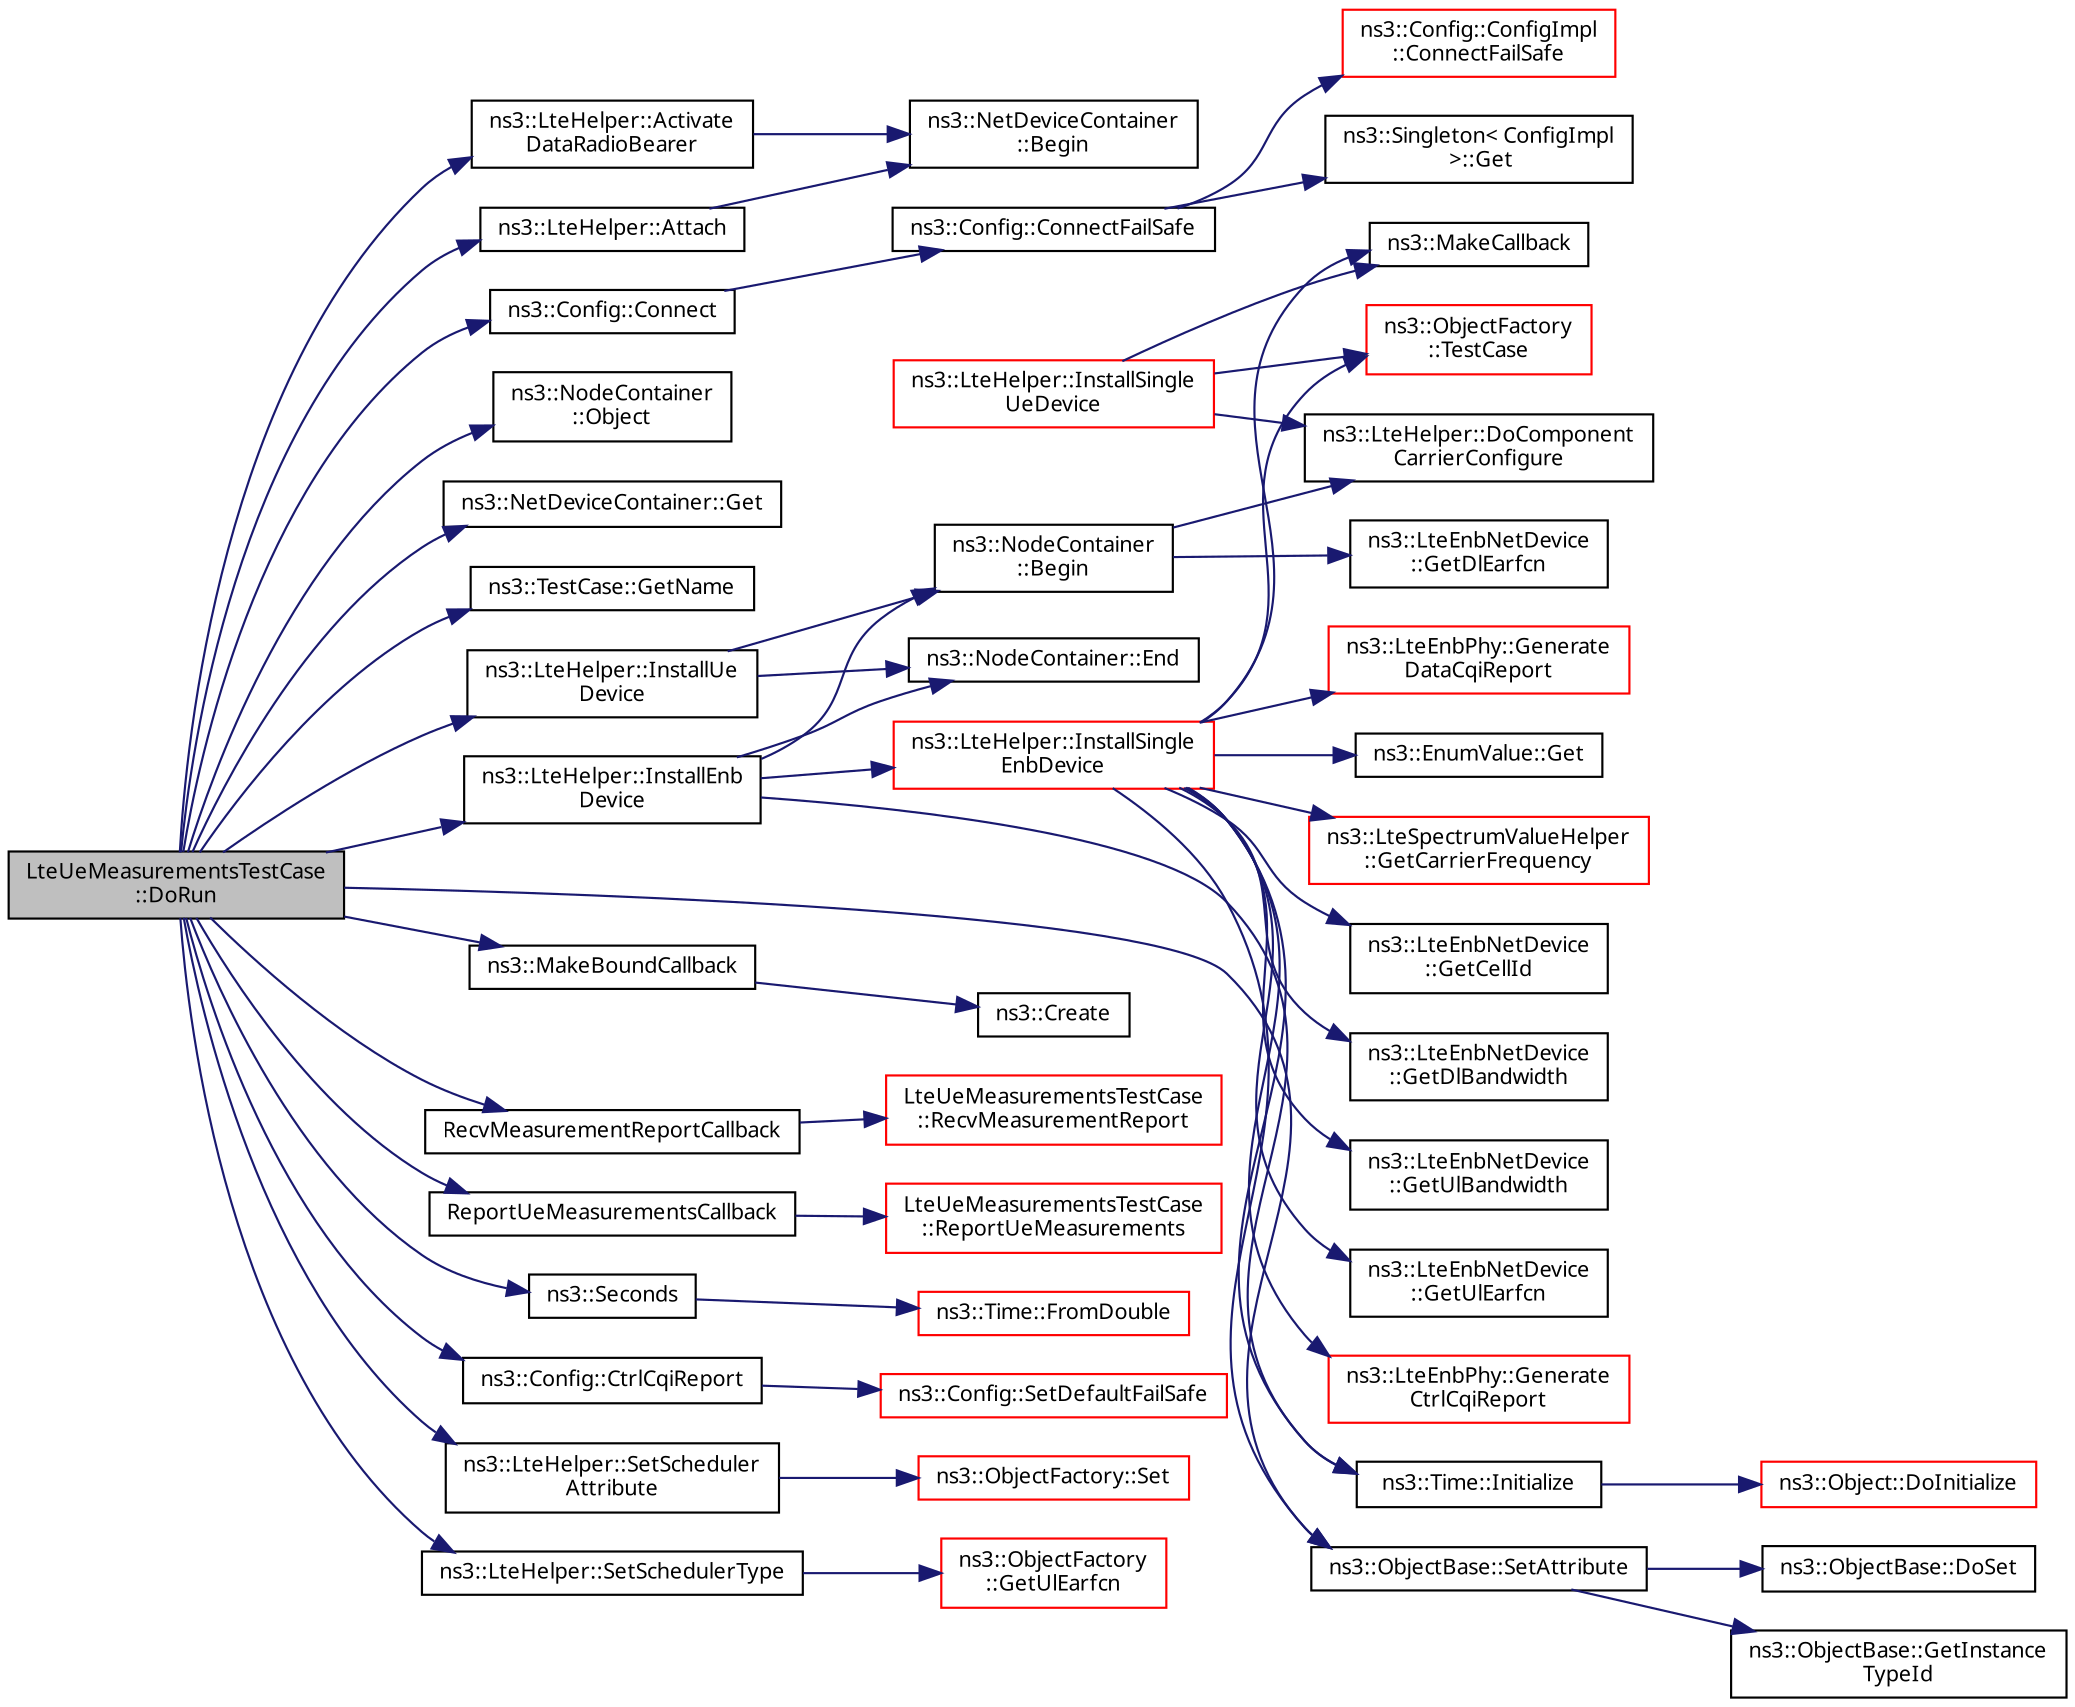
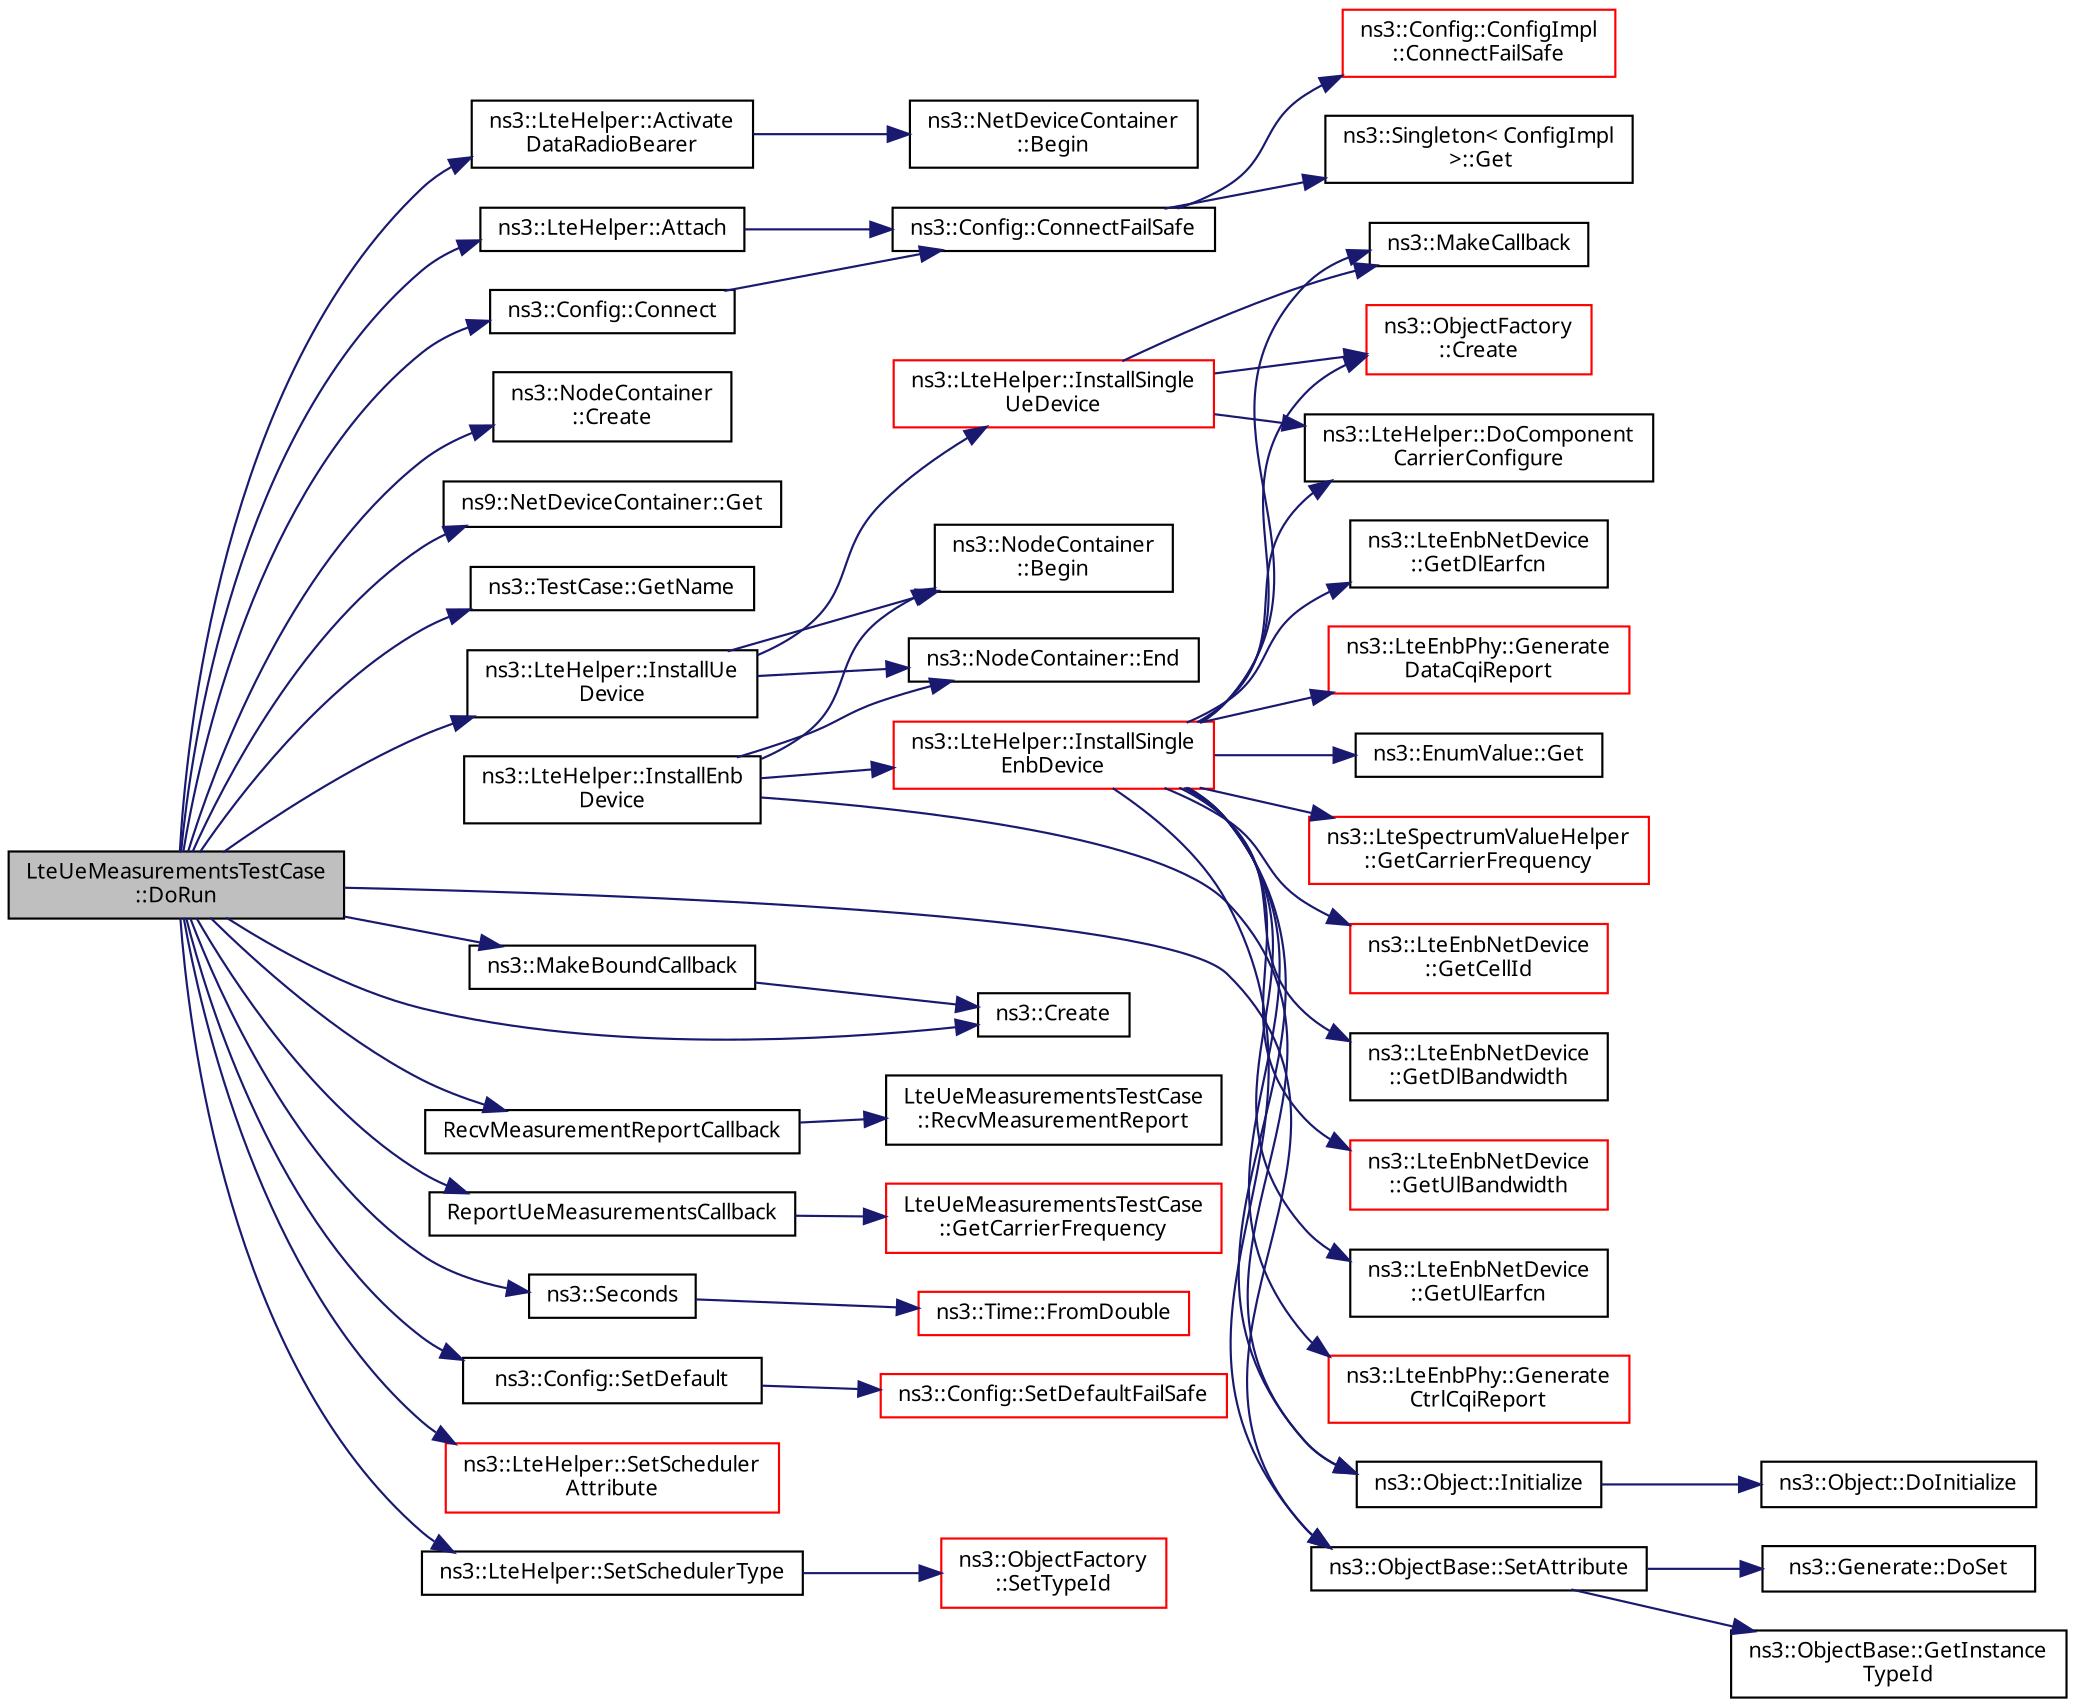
edge "ns3::LteHelper::Attach" -> "ns3::NetDeviceContainer ::Begin": now "ns3::LteHelper::Attach" -> "ns3::Config::ConnectFailSafe"
node "ns3::ObjectFactory ::TestCase": label "ns3::ObjectFactory ::TestCase" -> "ns3::ObjectFactory ::Create"
node "ns3::NodeContainer ::Object": label "ns3::NodeContainer ::Object" -> "ns3::NodeContainer ::Create"
node "ns3::NetDeviceContainer::Get": label "ns3::NetDeviceContainer::Get" -> "ns9::NetDeviceContainer::Get"
edge "ns3::NodeContainer ::Begin" -> "ns3::LteHelper::DoComponent CarrierConfigure": now "ns3::LteHelper::InstallSingle EnbDevice" -> "ns3::LteHelper::DoComponent CarrierConfigure"
edge "ns3::LteHelper::InstallUe Device" -> "ns3::LteHelper::InstallSingle UeDevice": added
edge "ns3::NodeContainer ::Begin" -> "ns3::LteEnbNetDevice ::GetDlEarfcn": now "ns3::LteHelper::InstallSingle EnbDevice" -> "ns3::LteEnbNetDevice ::GetDlEarfcn"
edge "LteUeMeasurementsTestCase ::DoRun" -> "ns3::LteHelper::InstallEnb Device": now "LteUeMeasurementsTestCase ::DoRun" -> "ns3::Create"
node "ns3::LteEnbNetDevice ::GetCellId": color black -> red
node "LteUeMeasurementsTestCase ::RecvMeasurementReport": color red -> black
node "ns3::LteEnbNetDevice ::GetUlBandwidth": color black -> red
node "LteUeMeasurementsTestCase ::ReportUeMeasurements": label "LteUeMeasurementsTestCase ::ReportUeMeasurements" -> "LteUeMeasurementsTestCase ::GetCarrierFrequency"
node "ns3::Config::CtrlCqiReport": label "ns3::Config::CtrlCqiReport" -> "ns3::Config::SetDefault"
node "ns3::LteHelper::SetScheduler Attribute": color black -> red
node "ns3::ObjectFactory::Set": removed
node "ns3::Time::Initialize": label "ns3::Time::Initialize" -> "ns3::Object::Initialize"
node "ns3::Object::DoInitialize": color red -> black
node "ns3::ObjectBase::DoSet": label "ns3::ObjectBase::DoSet" -> "ns3::Generate::DoSet"
node "ns3::ObjectFactory ::GetUlEarfcn": label "ns3::ObjectFactory ::GetUlEarfcn" -> "ns3::ObjectFactory ::SetTypeId"
